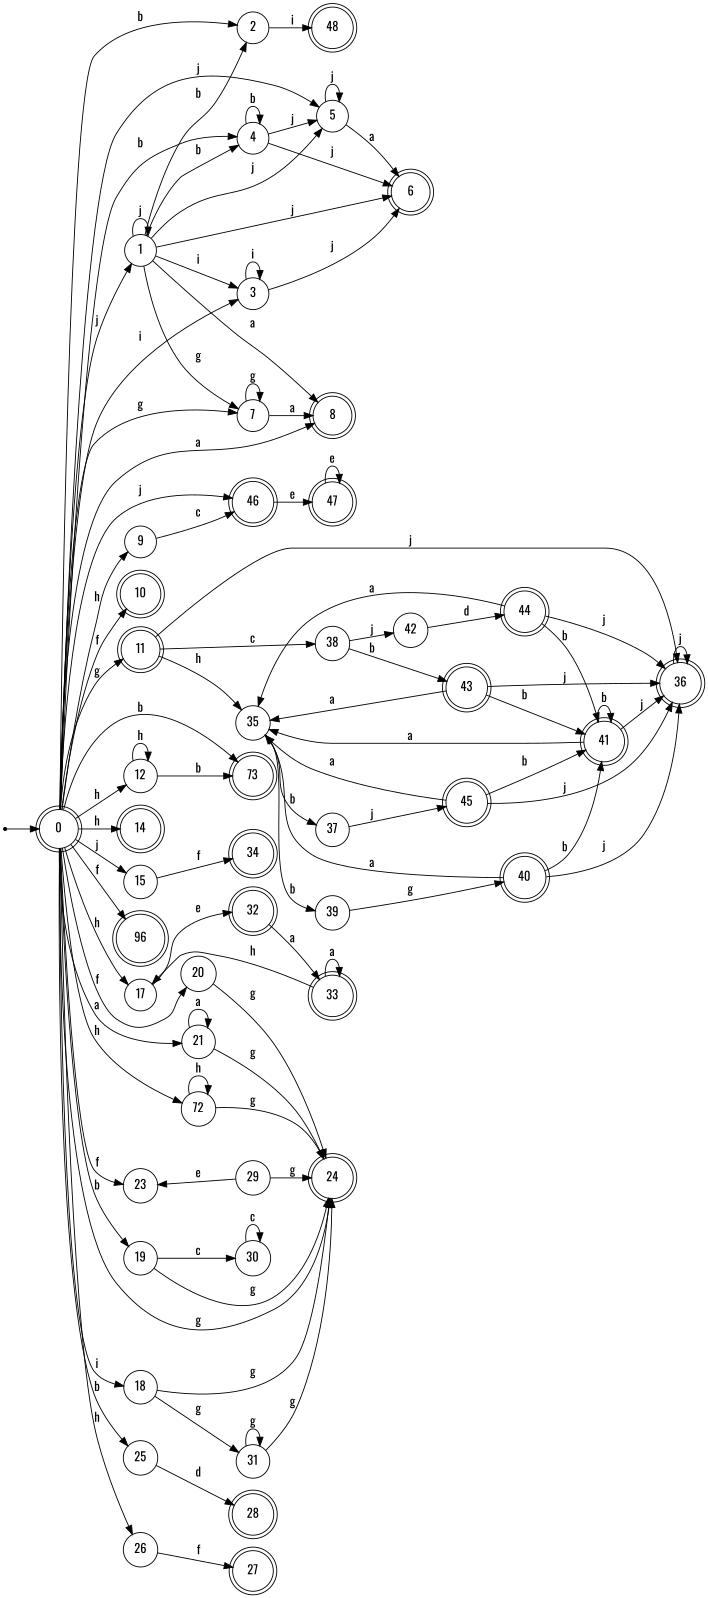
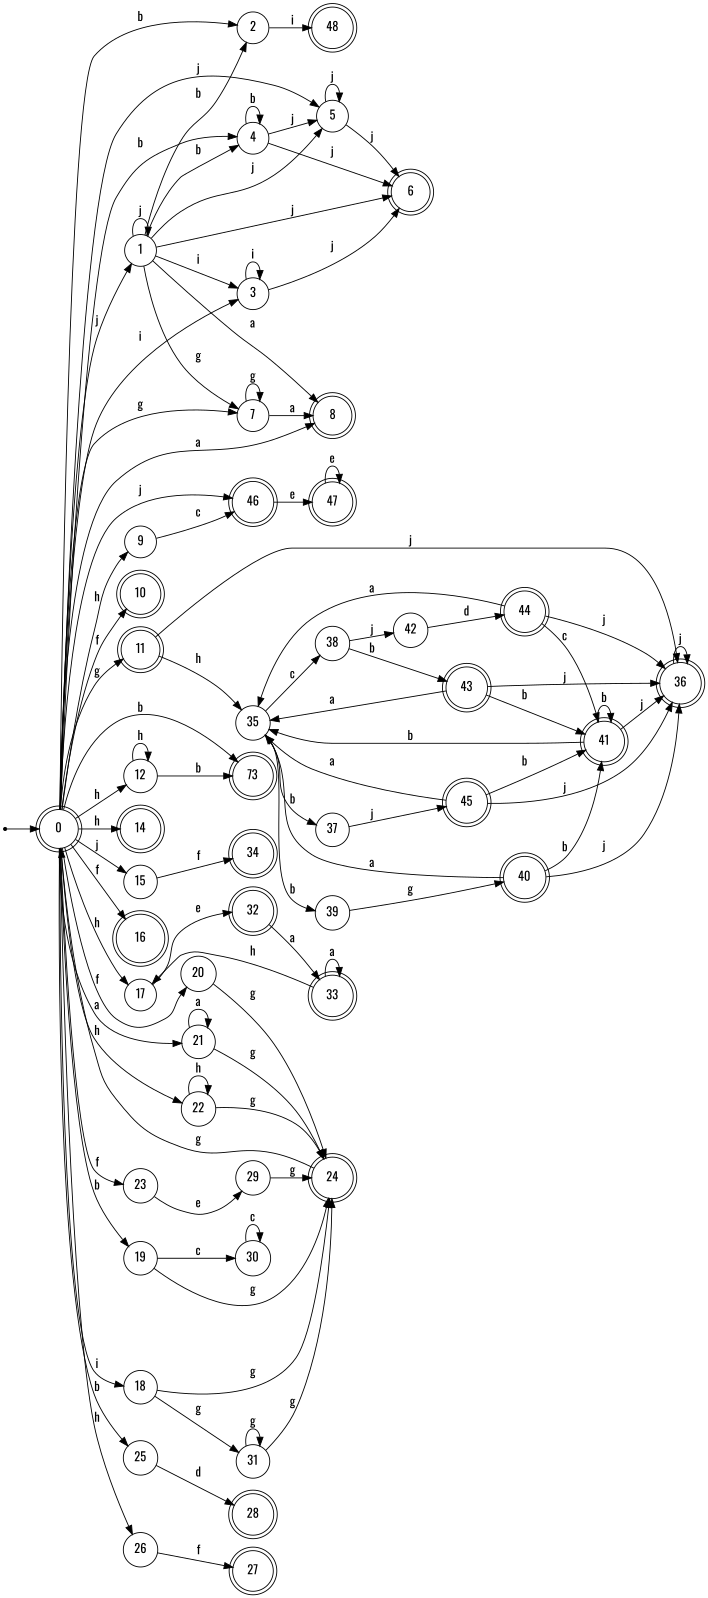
edge "5" -> "6": label "a" -> "j"
edge "44" -> "41": label "b" -> "c"
edge "11" -> "38": now "35" -> "38"
edge "41" -> "35": label "a" -> "b"
node "96": label "96" -> "16"
node "72": label "72" -> "22"
edge "29" -> "23": reversed
edge "0" -> "24": reversed
